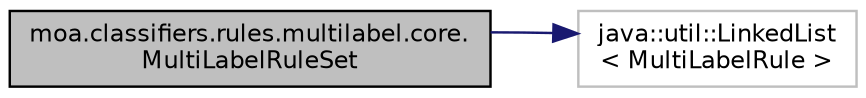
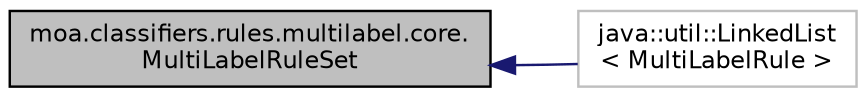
edge "moa.classifiers.rules.multilabel.core. MultiLabelRuleSet" -> "java::util::LinkedList < MultiLabelRule >": reversed
